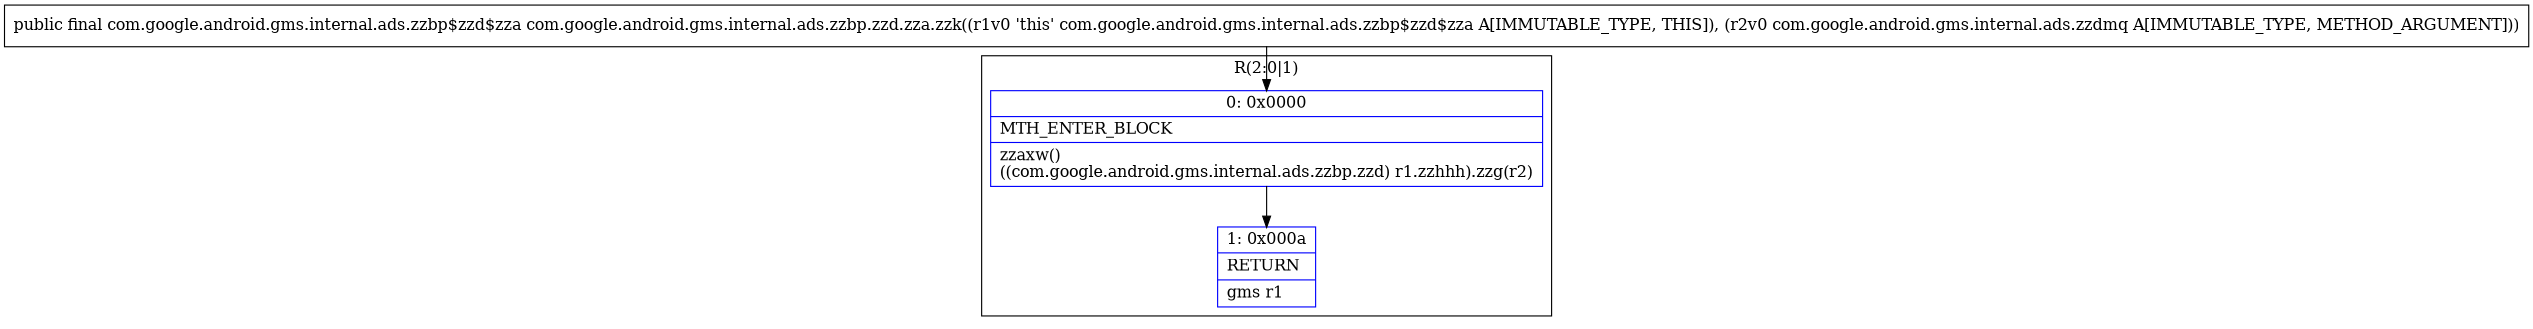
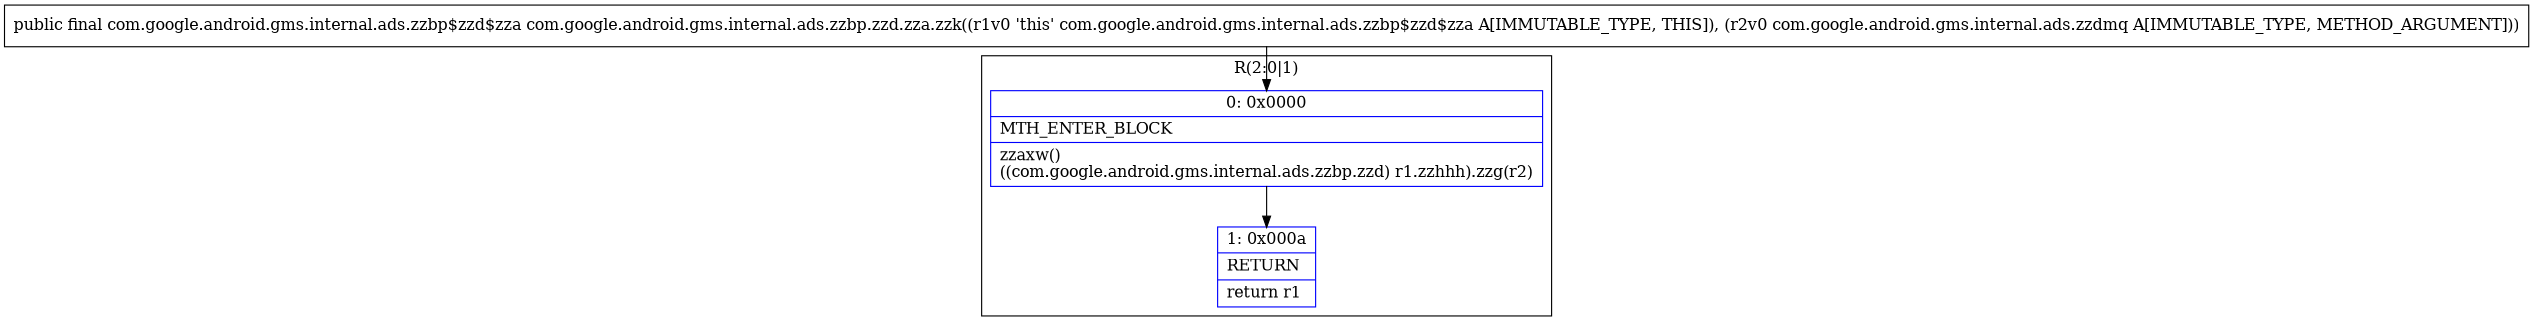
node "1: 0x000a": text "gms r1" -> "return r1"
